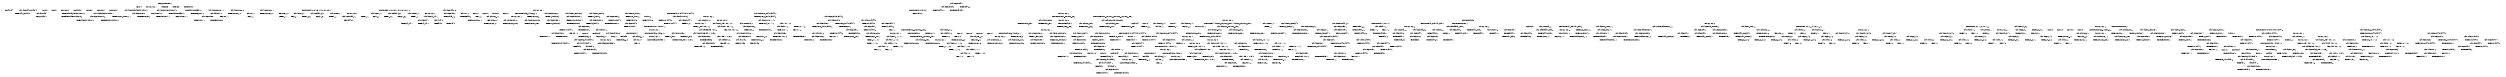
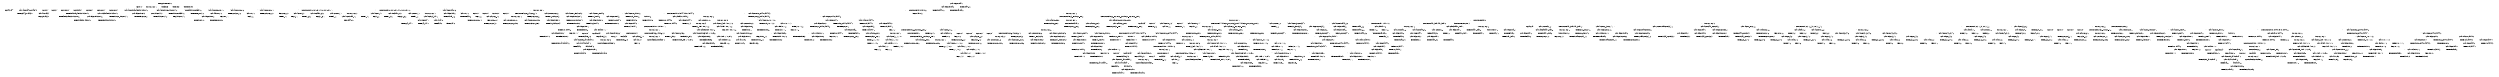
node "(IDENTIFIER,EOB,nextSym == EOB)": removed
